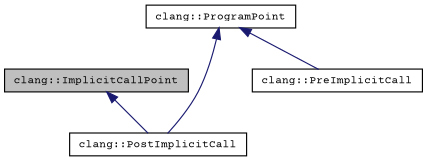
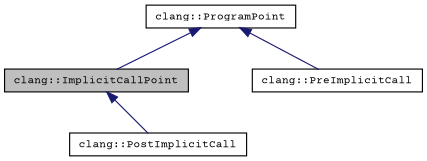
edge "clang::PostImplicitCall" -> "clang::ProgramPoint": now "clang::ImplicitCallPoint" -> "clang::ProgramPoint"
